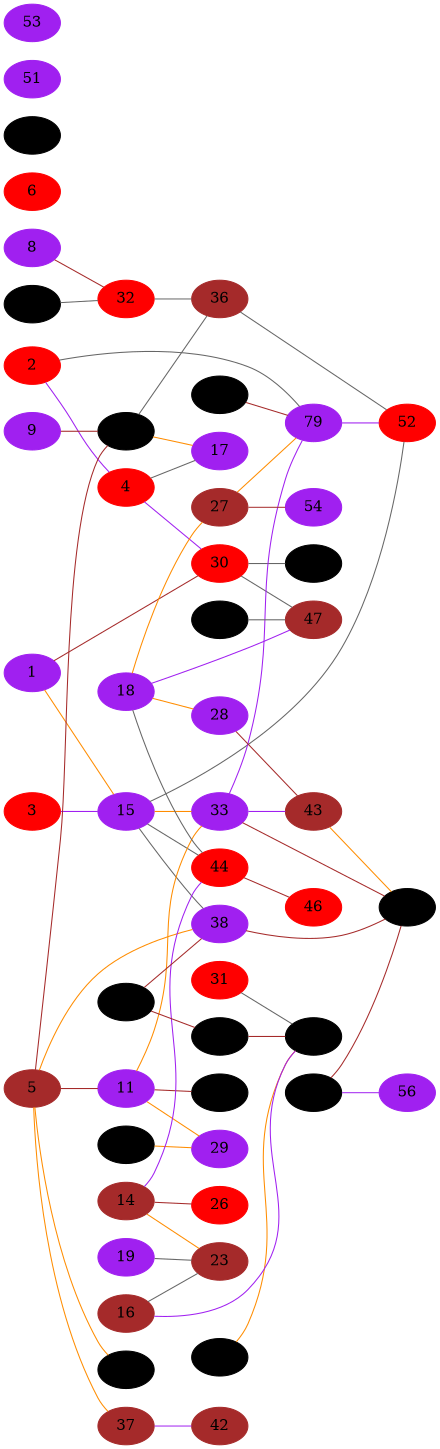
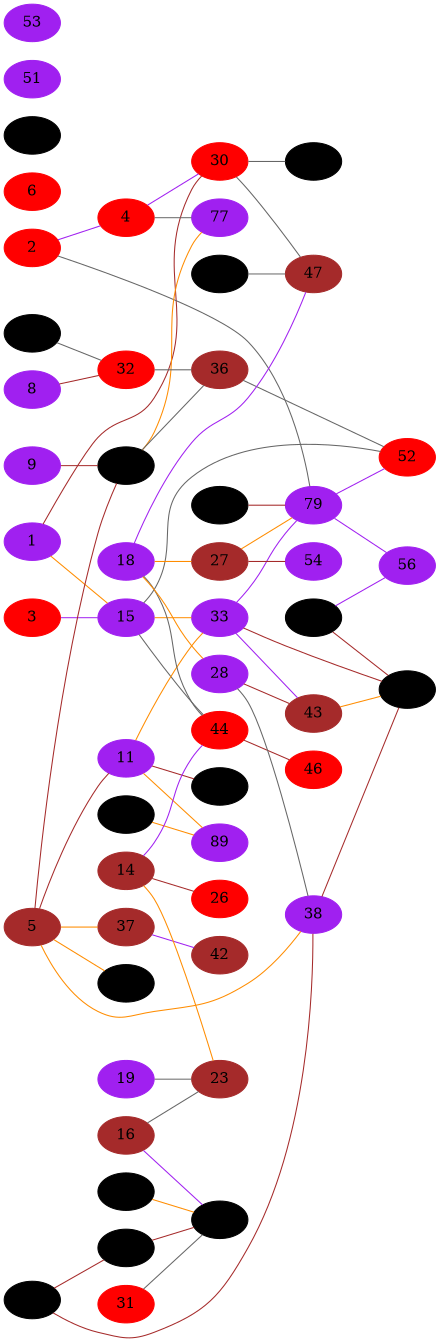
node "17": label "17" -> "77"
edge "79" -- "56": added
edge "15" -- "38": now "28" -- "38"
node "29": label "29" -> "89"
